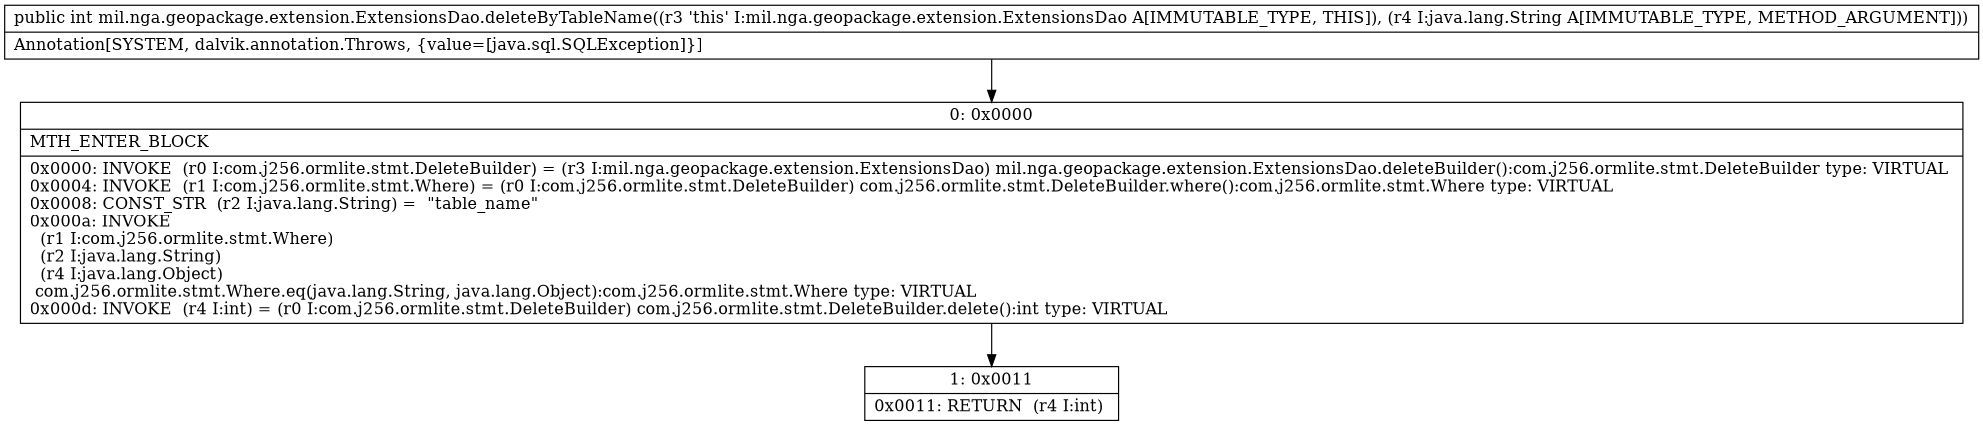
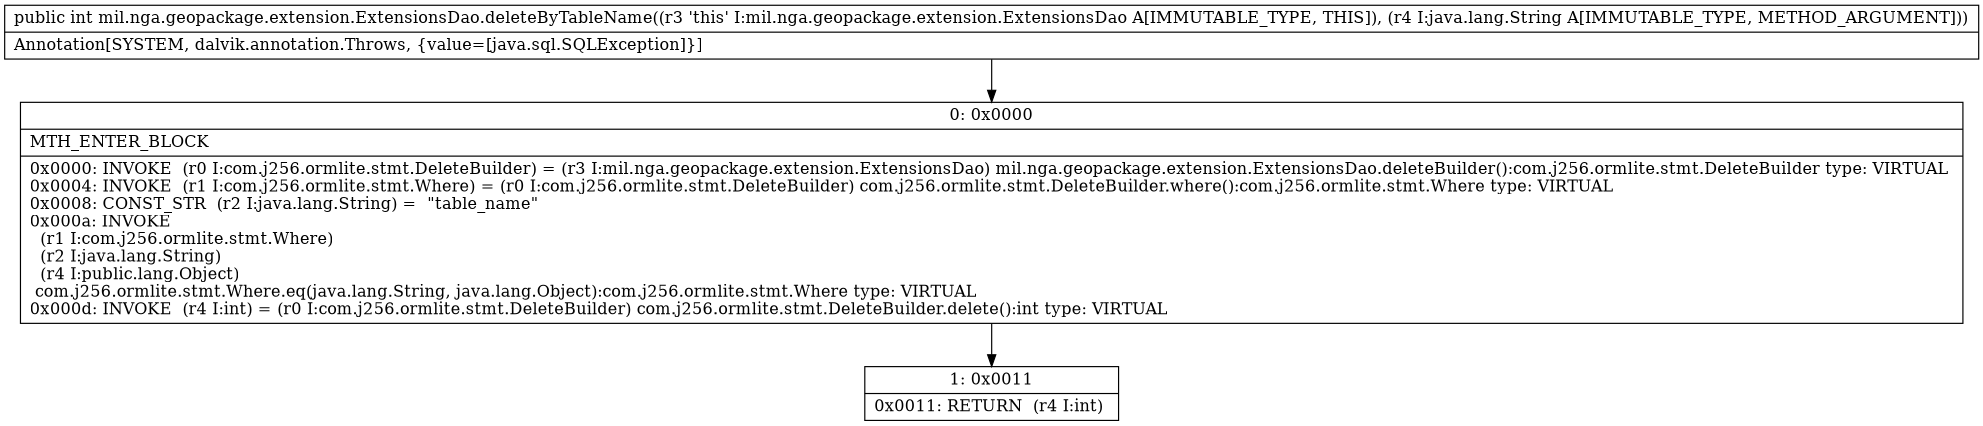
node "0: 0x0000": text "(r4 I:java.lang.Object)" -> "(r4 I:public.lang.Object)"
